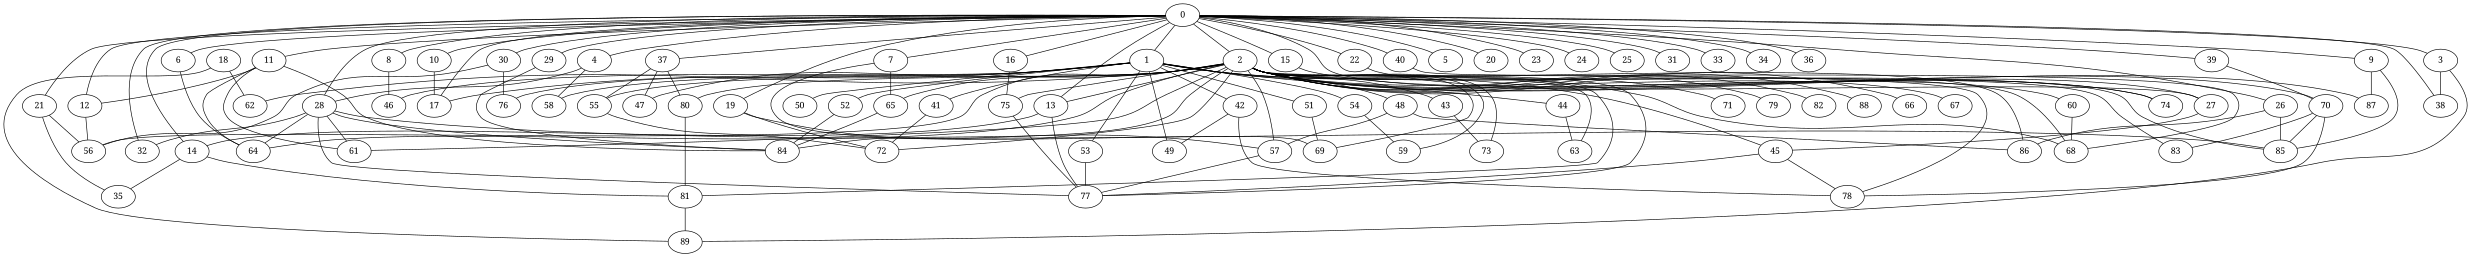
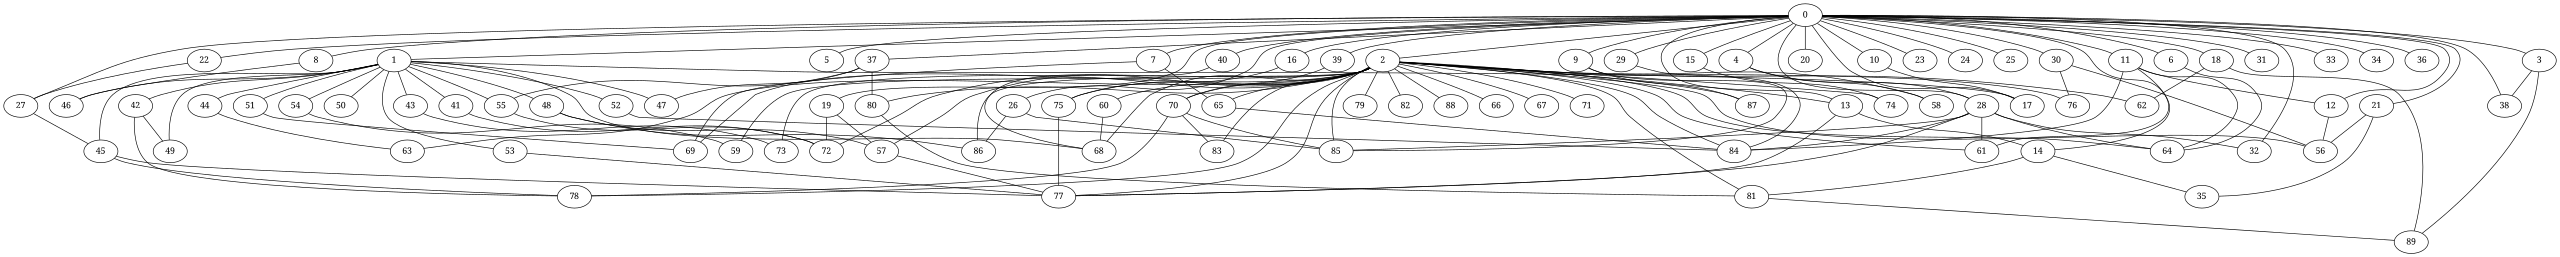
edge "0" -- "18": added
